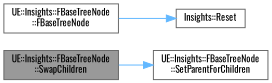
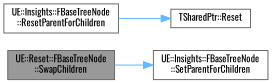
node "UE::Insights::FBaseTreeNode ::FBaseTreeNode": label "UE::Insights::FBaseTreeNode ::FBaseTreeNode" -> "UE::Insights::FBaseTreeNode ::ResetParentForChildren"
node "Insights::Reset": label "Insights::Reset" -> "TSharedPtr::Reset"
node "UE::Insights::FBaseTreeNode ::SwapChildren": label "UE::Insights::FBaseTreeNode ::SwapChildren" -> "UE::Reset::FBaseTreeNode ::SwapChildren"
